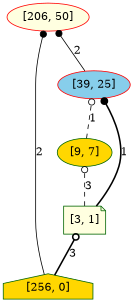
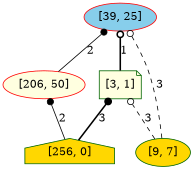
edge "[39, 25]" -> "[206, 50]": reversed
edge "[9, 7]" -> "[39, 25]": label "1" -> "3"
edge "[3, 1]" -> "[39, 25]": arrowhead dot -> odot
edge "[3, 1]" -> "[9, 7]": reversed
edge "[256, 0]" -> "[3, 1]": arrowhead odot -> dot
